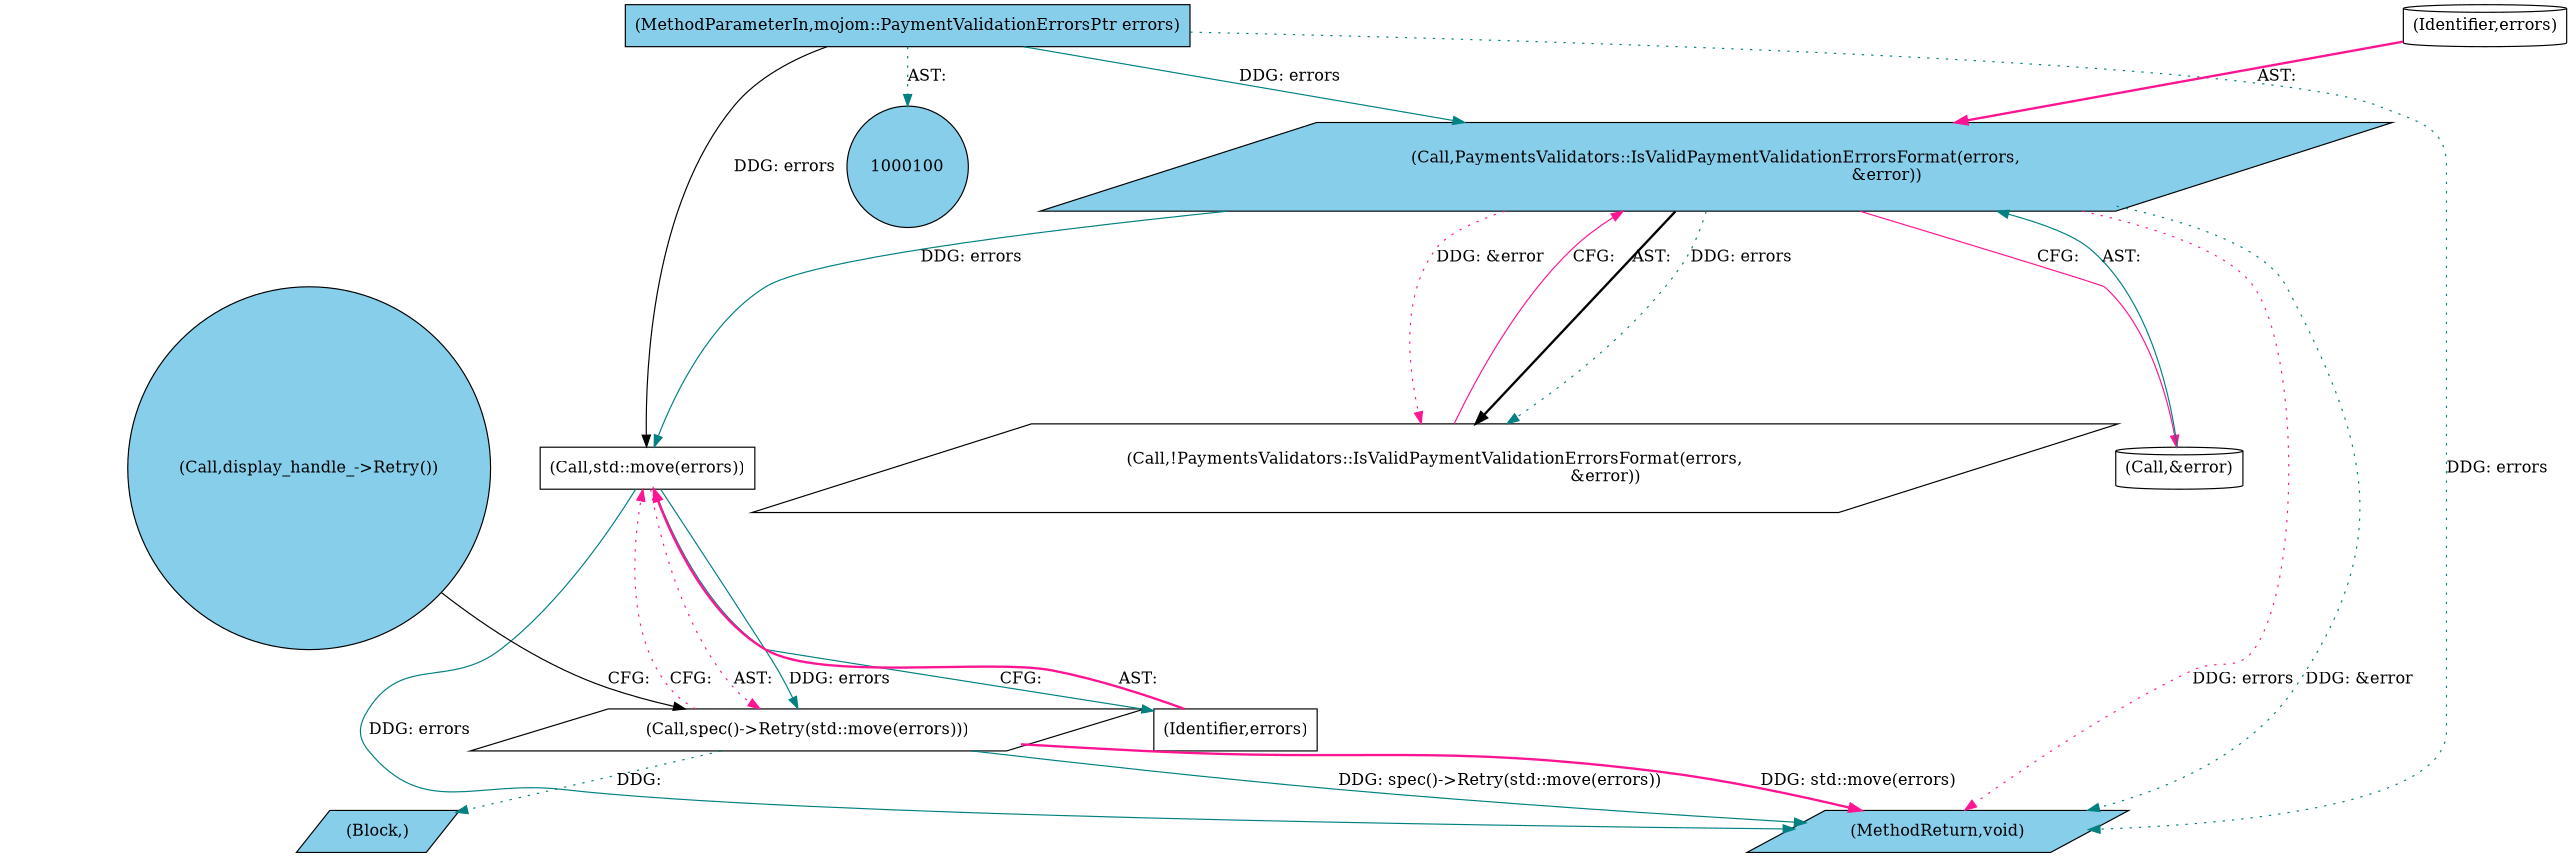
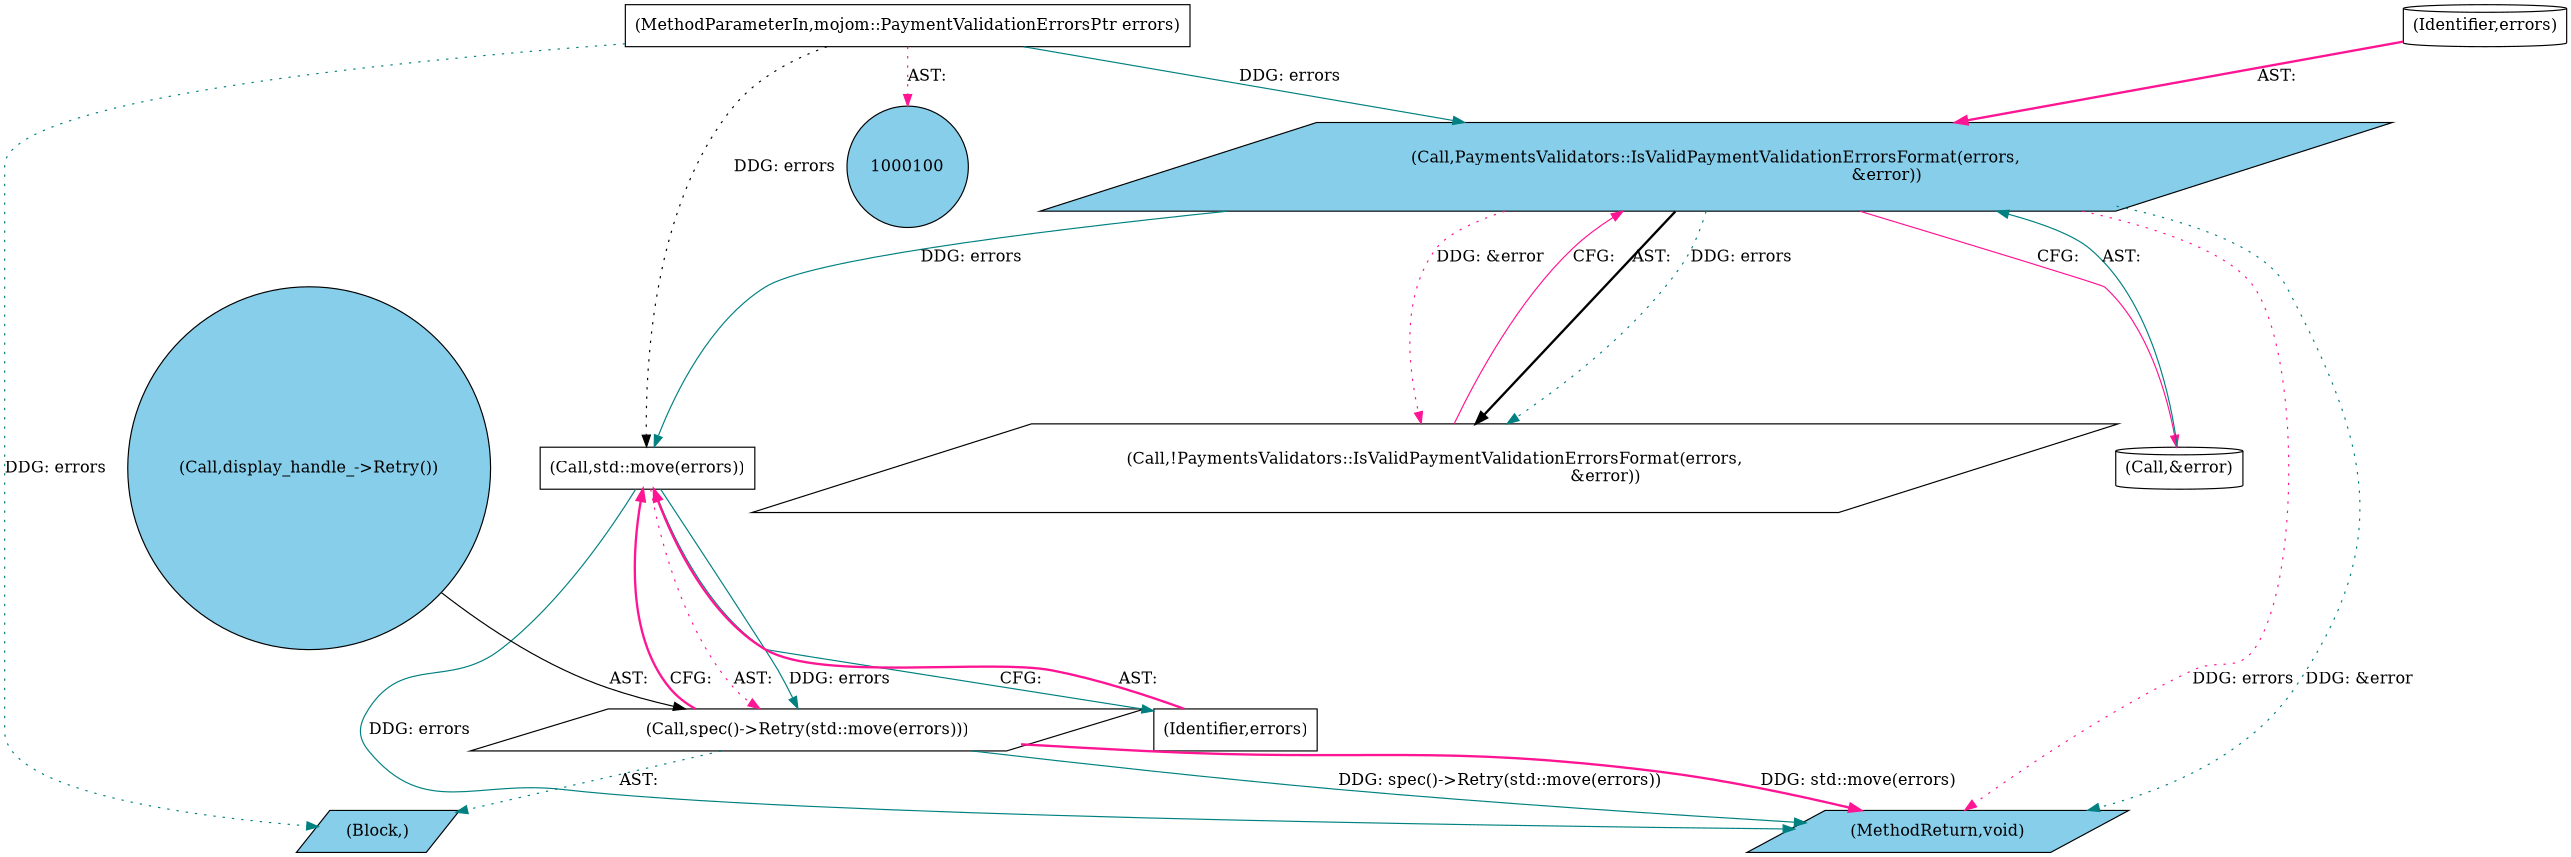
node "(MethodParameterIn,mojom::PaymentValidationErrorsPtr errors)": fillcolor skyblue -> white
edge "(MethodParameterIn,mojom::PaymentValidationErrorsPtr errors)" -> "1000100": color teal -> deeppink
edge "(MethodParameterIn,mojom::PaymentValidationErrorsPtr errors)" -> "(MethodReturn,void)": now "(MethodParameterIn,mojom::PaymentValidationErrorsPtr errors)" -> "(Block,)"
edge "(MethodParameterIn,mojom::PaymentValidationErrorsPtr errors)" -> "(Call,std::move(errors))": style solid -> dotted
edge "(Call,spec()->Retry(std::move(errors)))" -> "(Call,std::move(errors))": style dotted -> bold
edge "(Call,display_handle_->Retry())" -> "(Call,spec()->Retry(std::move(errors)))": label "CFG: " -> "AST: "
edge "(Call,spec()->Retry(std::move(errors)))" -> "(Block,)": label "DDG: " -> "AST: "
